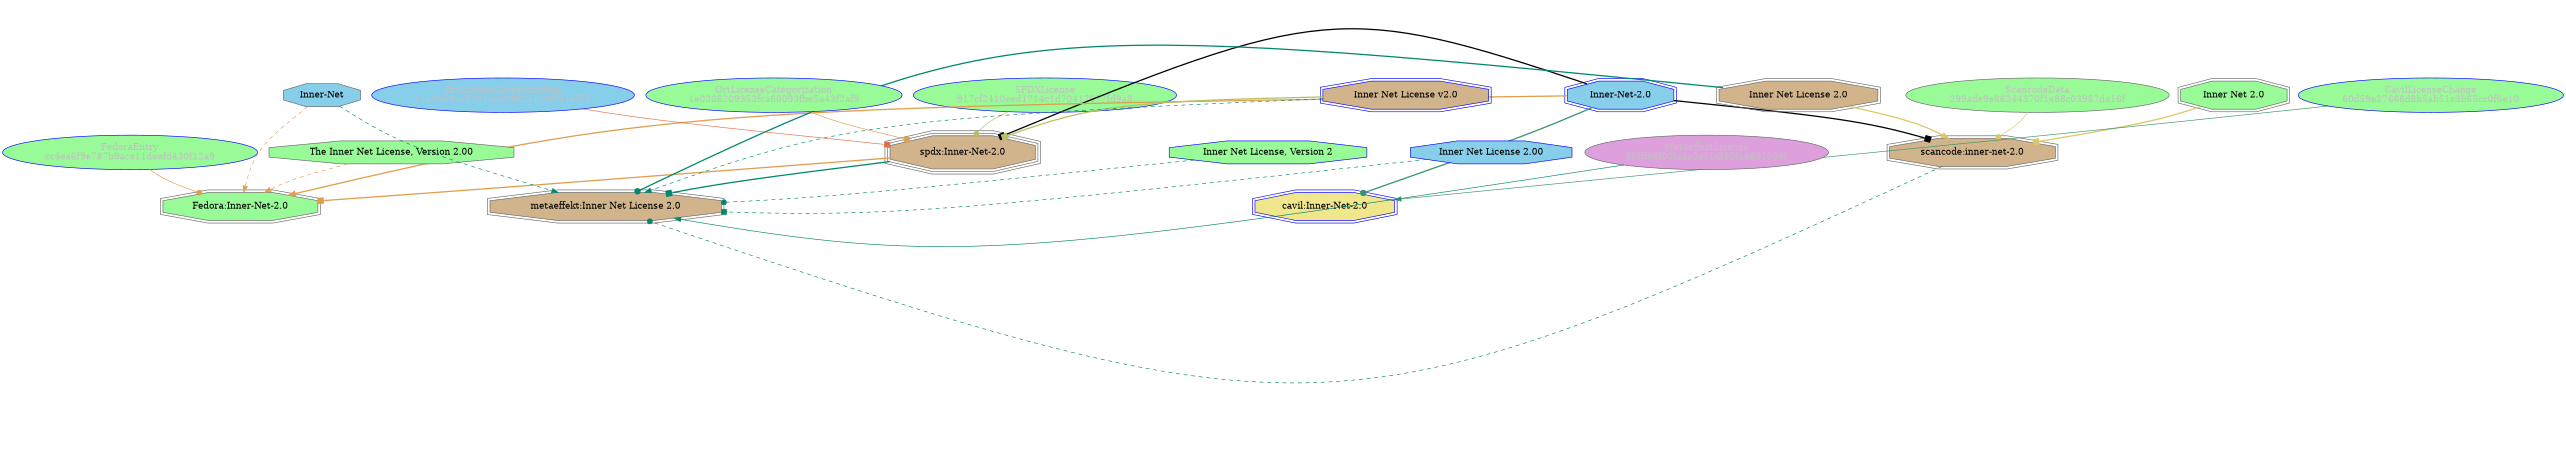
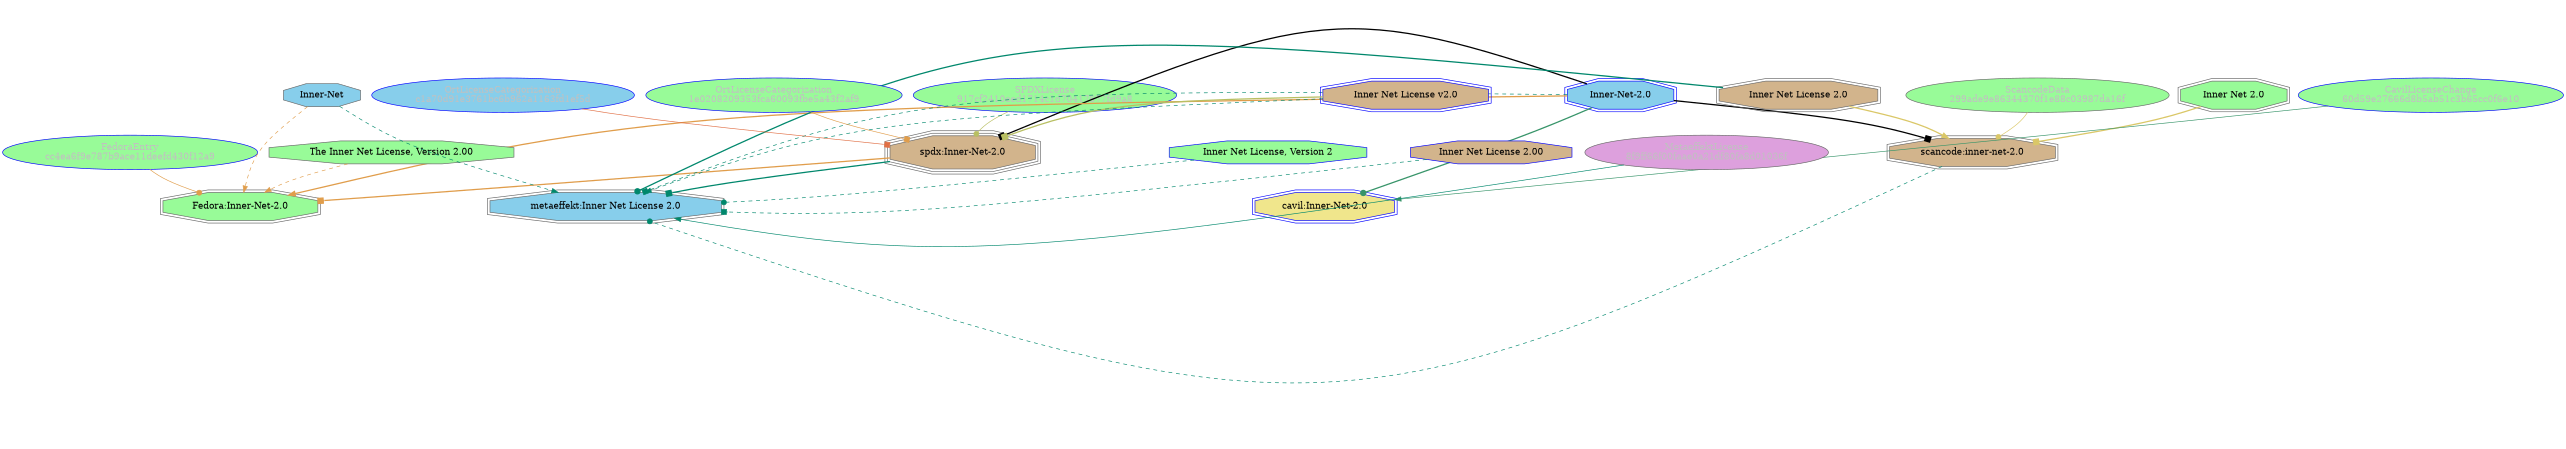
edge "Inner-Net-2.0" -> "metaeffekt:Inner Net License 2.0": added
node "Inner Net License 2.00": fillcolor skyblue -> tan
node "metaeffekt:Inner Net License 2.0": fillcolor tan -> skyblue
